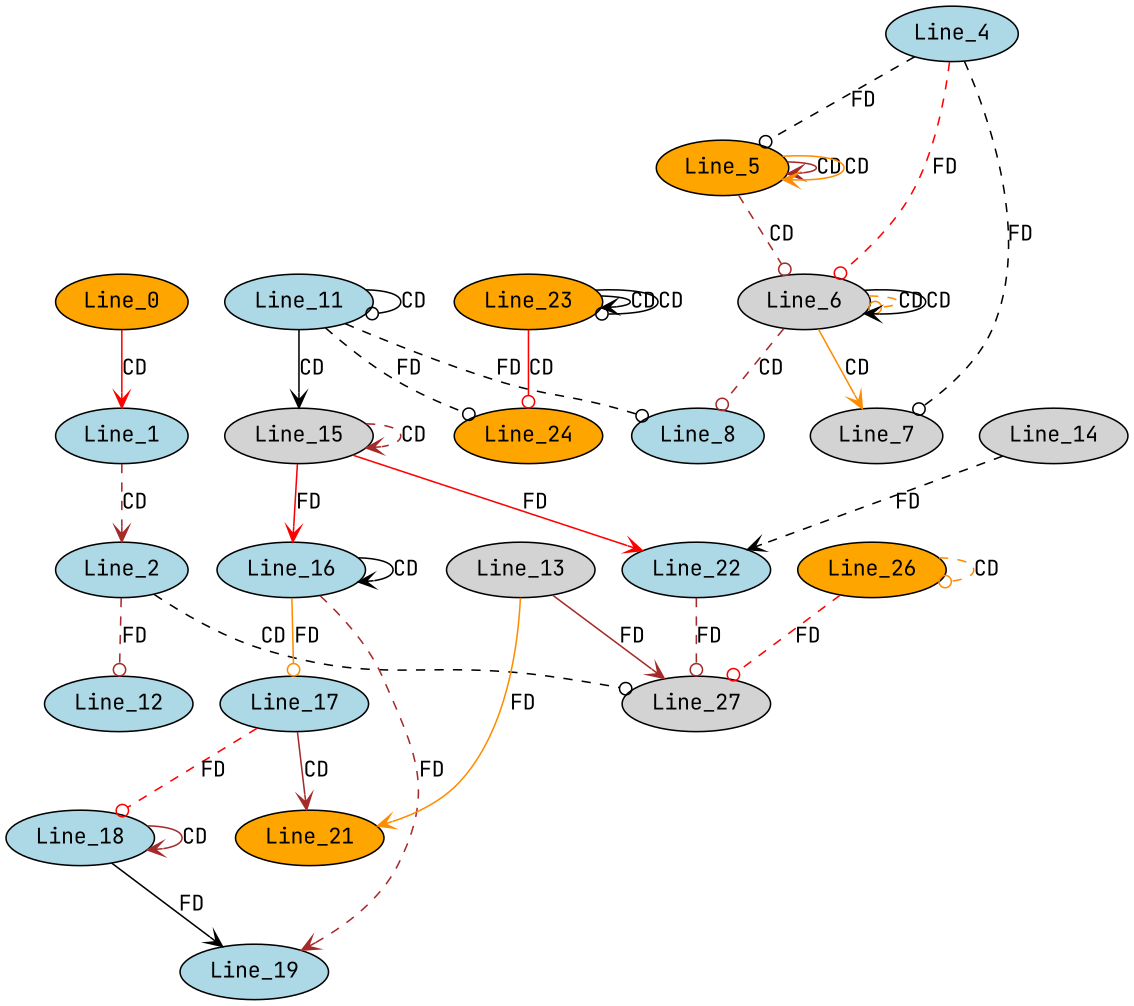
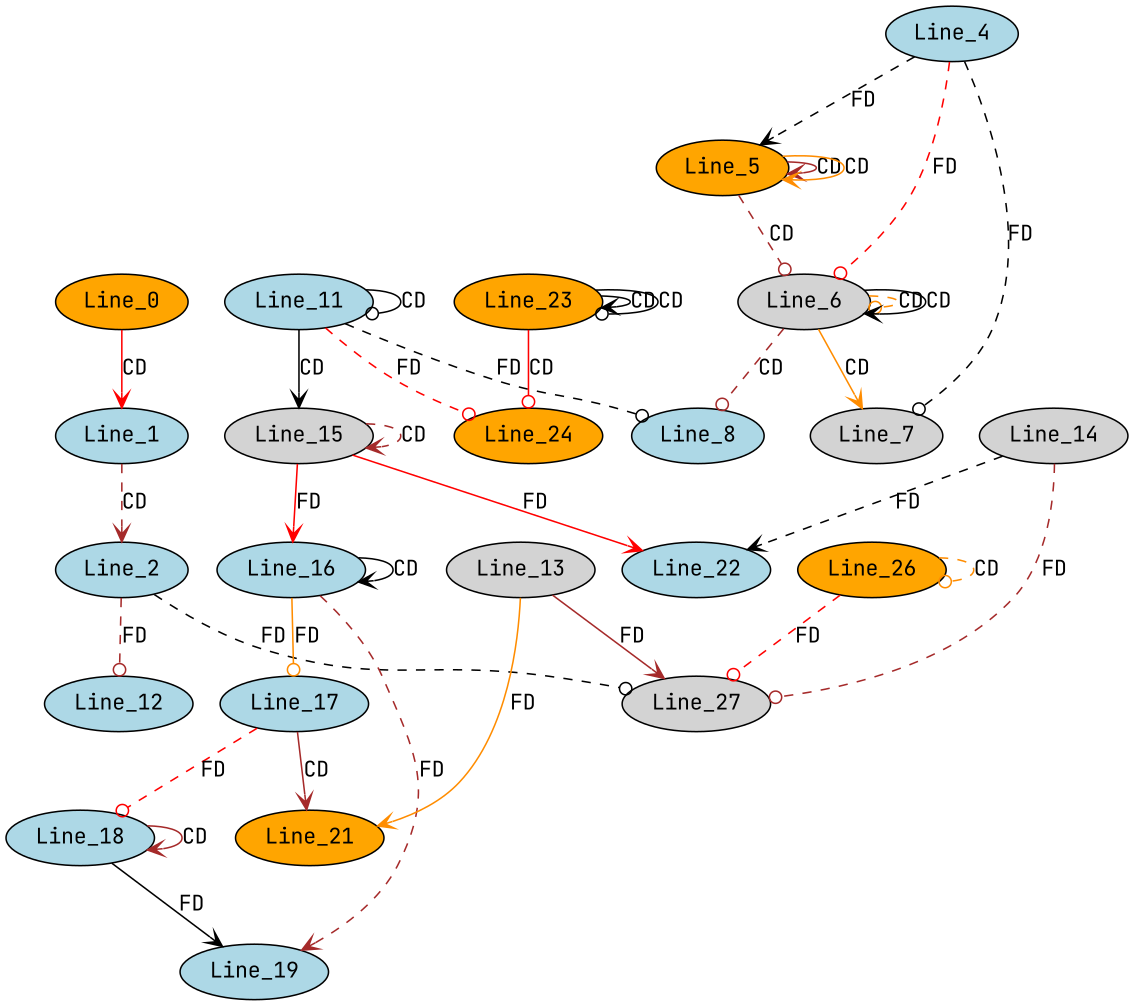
edge "Line_4" -> "Line_5": arrowhead odot -> vee
edge "Line_11" -> "Line_24": color black -> red
edge "Line_22" -> "Line_27": now "Line_14" -> "Line_27"
edge "Line_2" -> "Line_27": label "CD" -> "FD"
